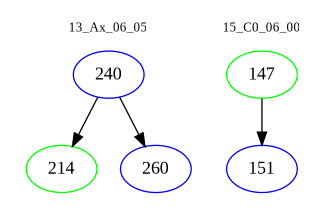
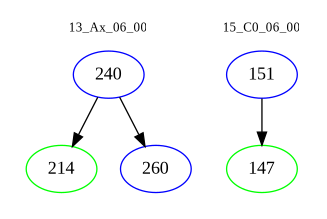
cluster "13_Ax_06_05": label "13_Ax_06_05" -> "13_Ax_06_00"
edge "147" -> "151": reversed
